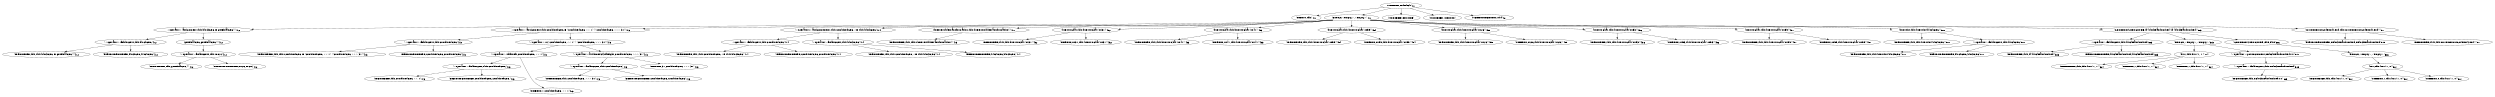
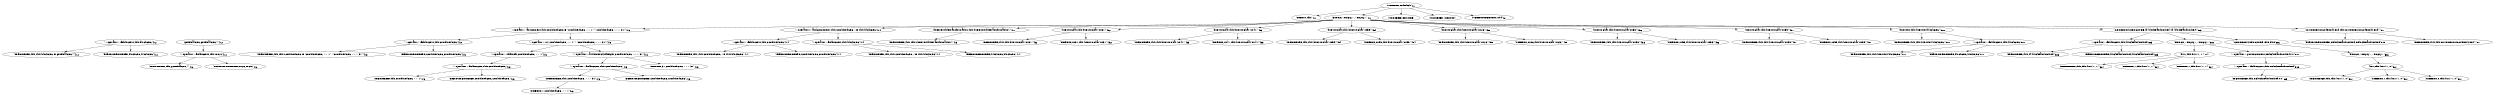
node "(<operator>.assignment,this.blockCRC = getFinalCRC())": removed
edge "(<operator>.shiftLeft,combinedCRC << 1)" -> "(LITERAL,1,combinedCRC << 1)": now "(IDENTIFIER,this,combinedCRC >>> 31)" -> "(LITERAL,1,combinedCRC << 1)"
